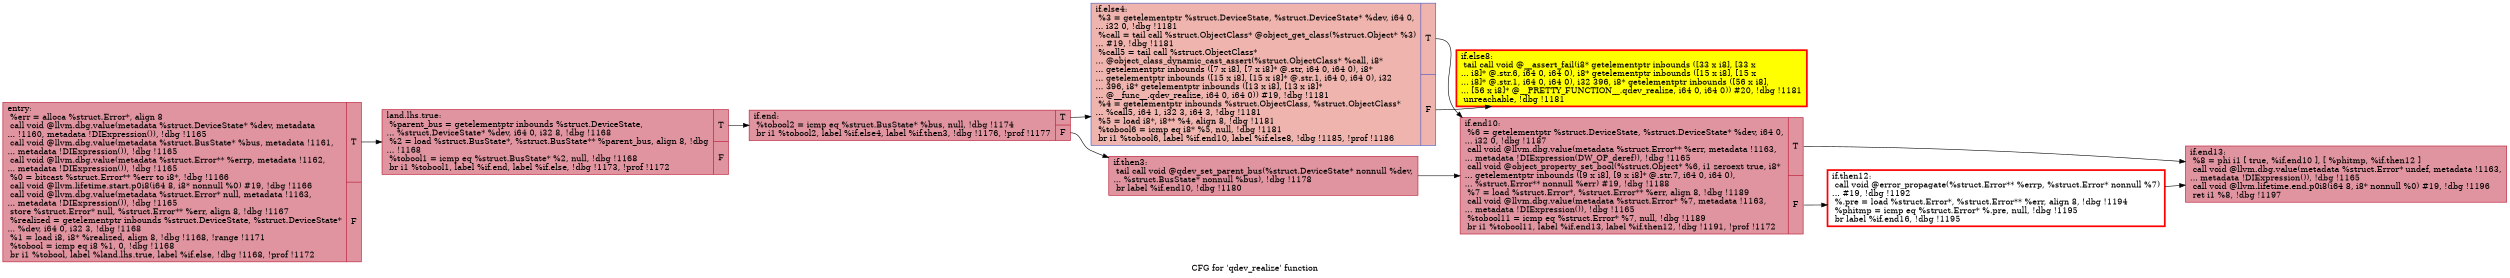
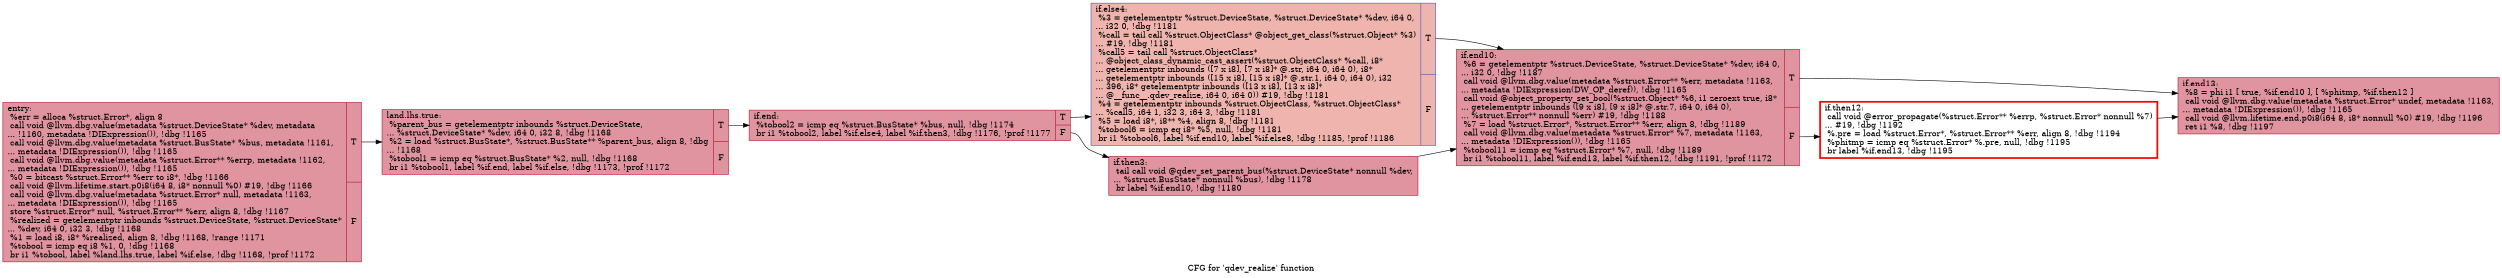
node "if.else8:": removed
node "if.then12:": text "br label %if.end16, !dbg !1195" -> "br label %if.end13, !dbg !1195"
